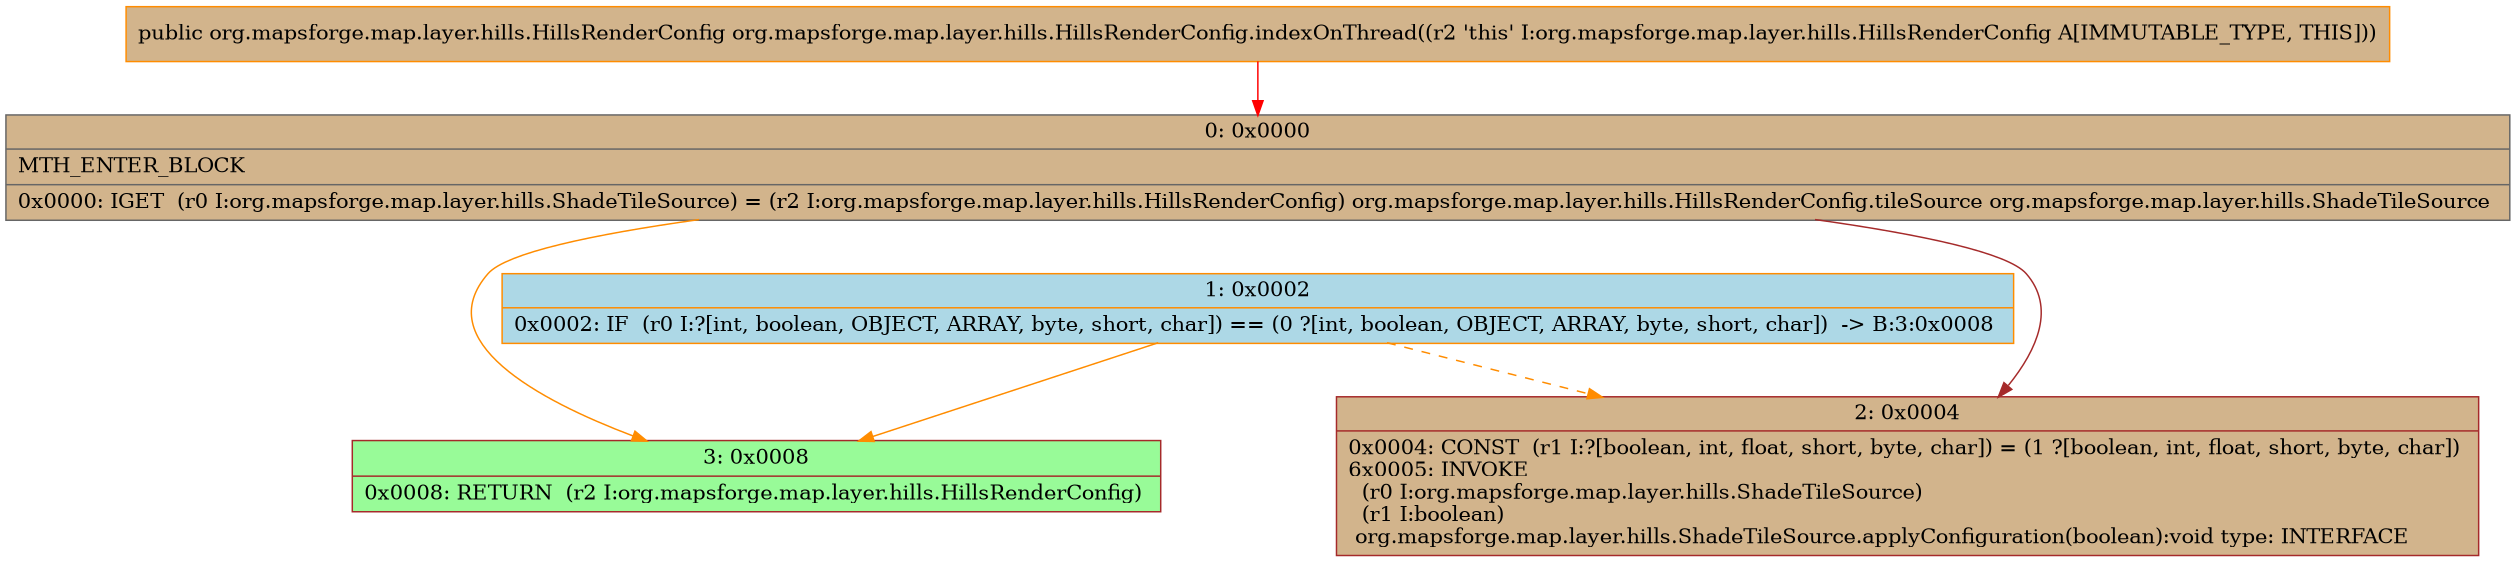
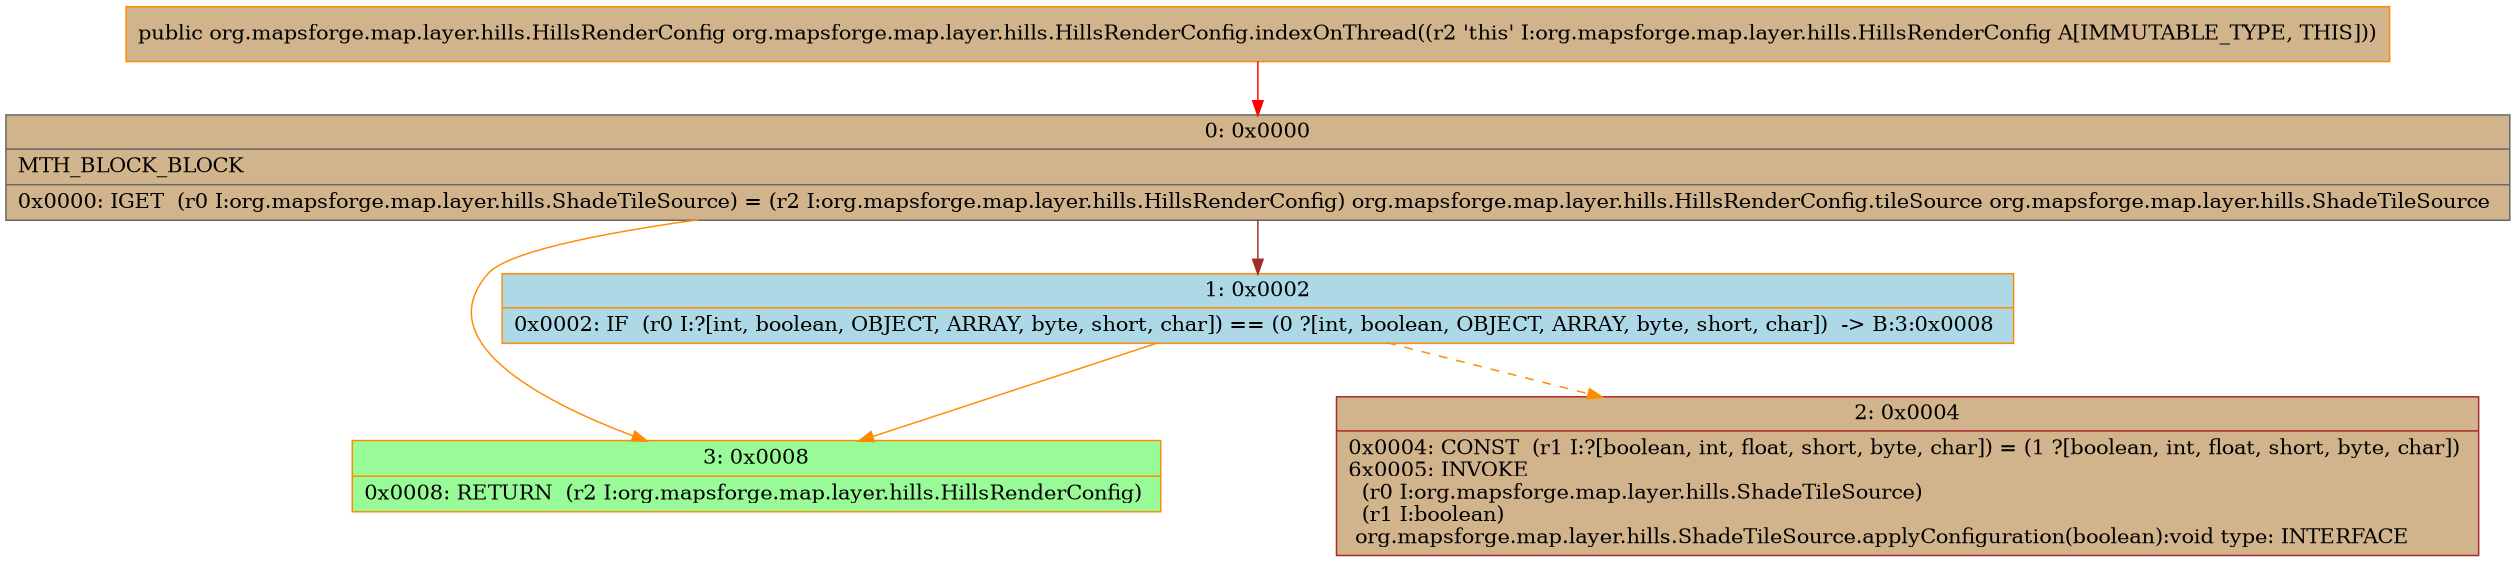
node "0: 0x0000": text "MTH_ENTER_BLOCK" -> "MTH_BLOCK_BLOCK"
edge "0: 0x0000" -> "2: 0x0004": now "0: 0x0000" -> "1: 0x0002"
node "3: 0x0008": color brown -> darkorange
